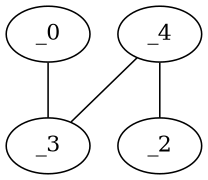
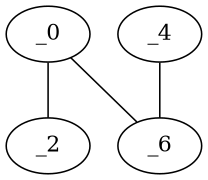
edge "_4" -- "_2": now "_0" -- "_2"
node "_3": label "_3" -> "_6"
